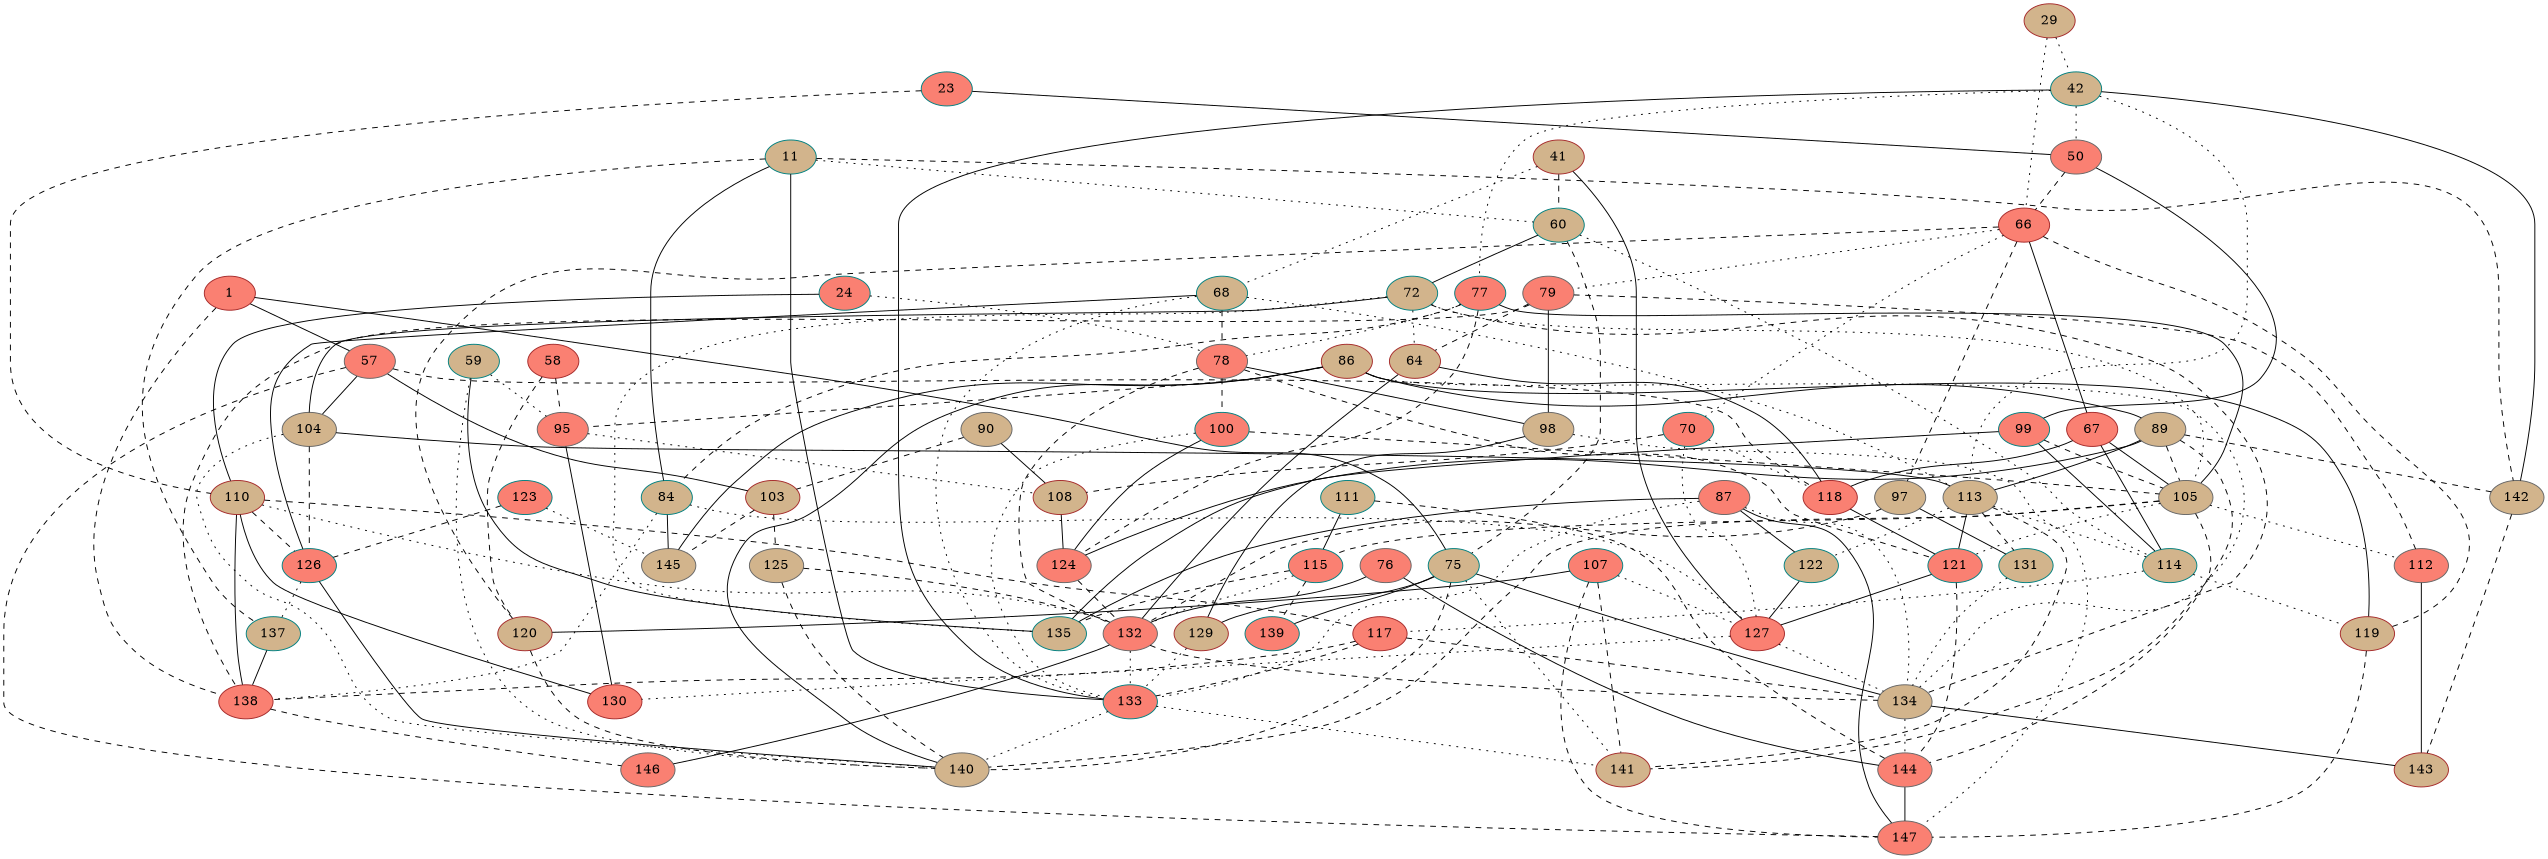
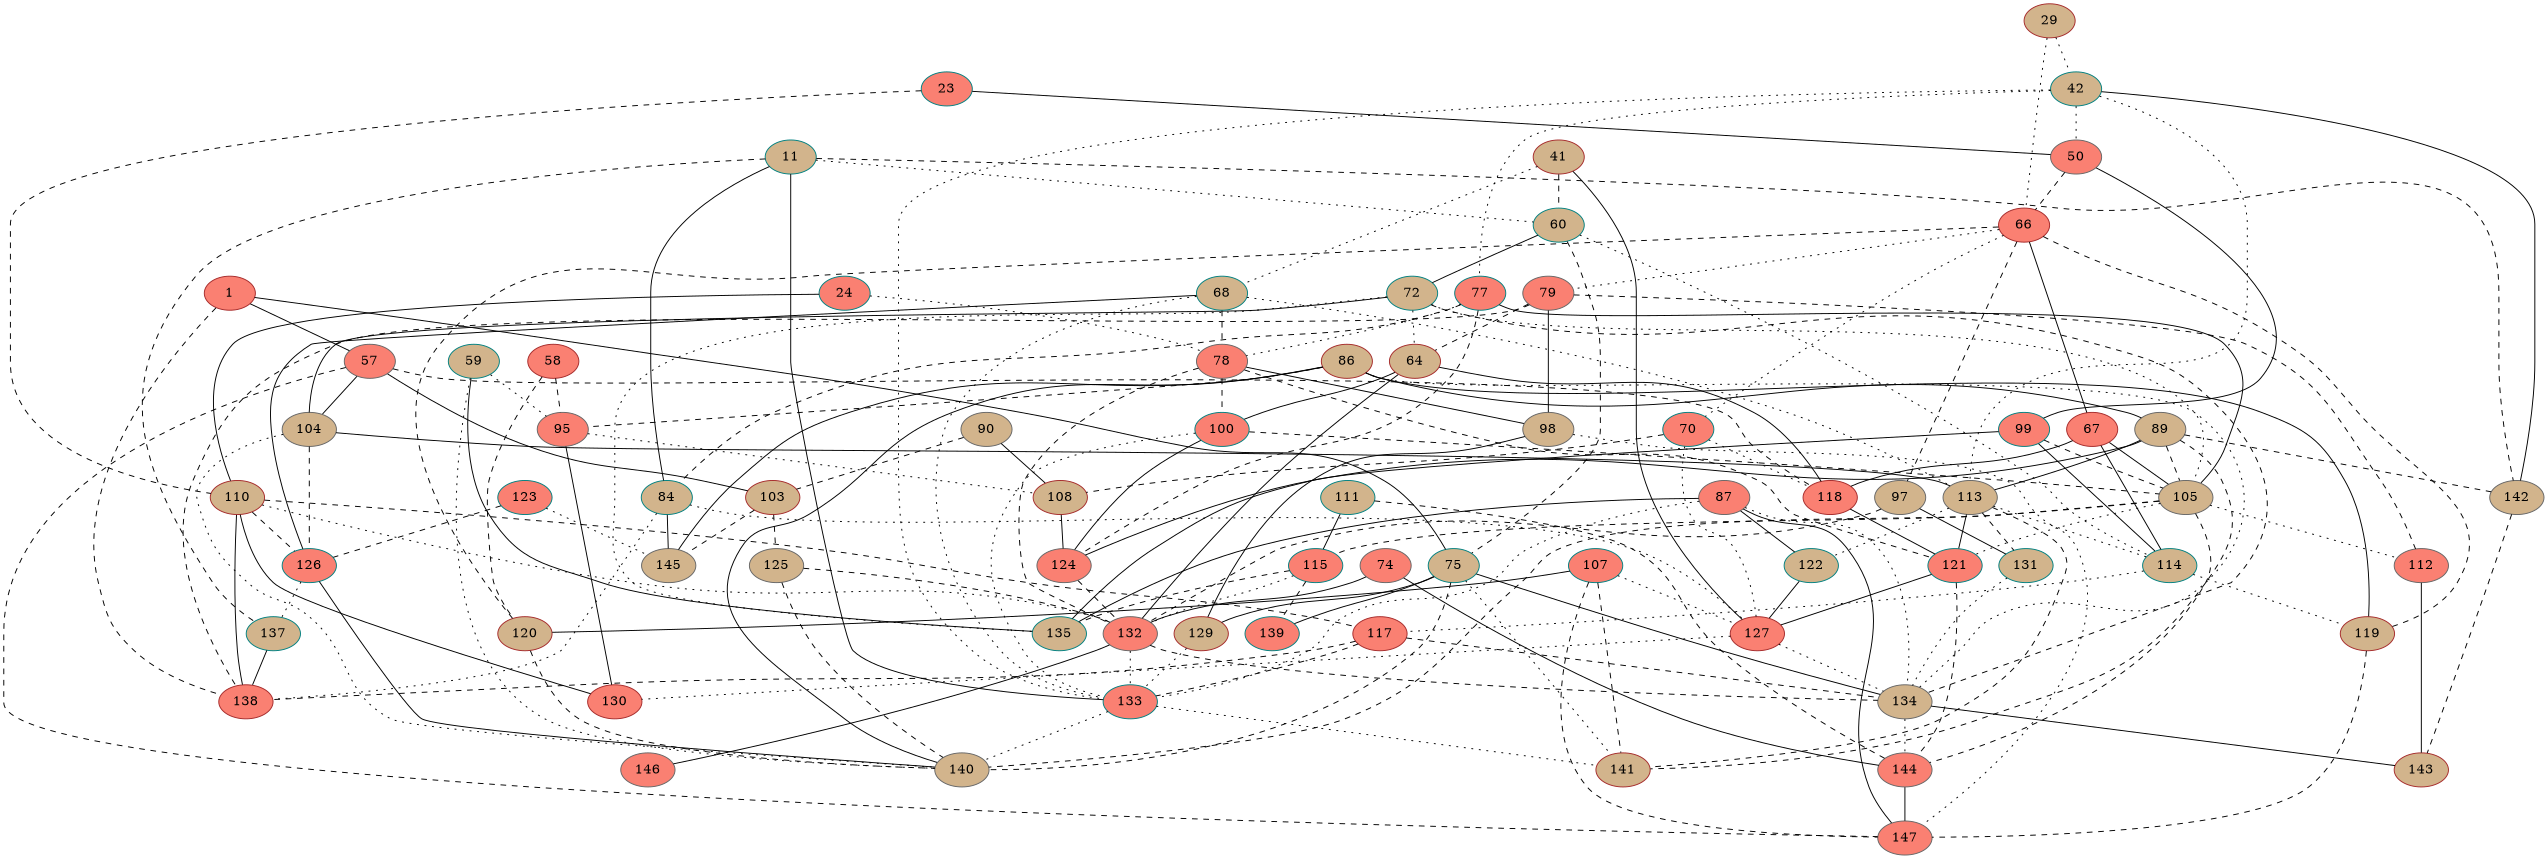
edge "42" -- "133": style solid -> dotted
edge "64" -- "100": added
node "76": label "76" -> "74"
edge "138" -- "146": removed
